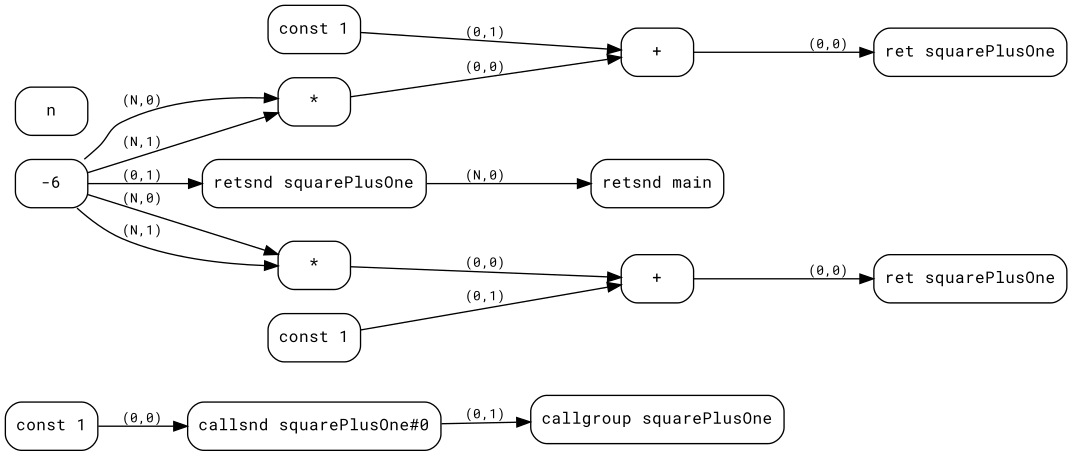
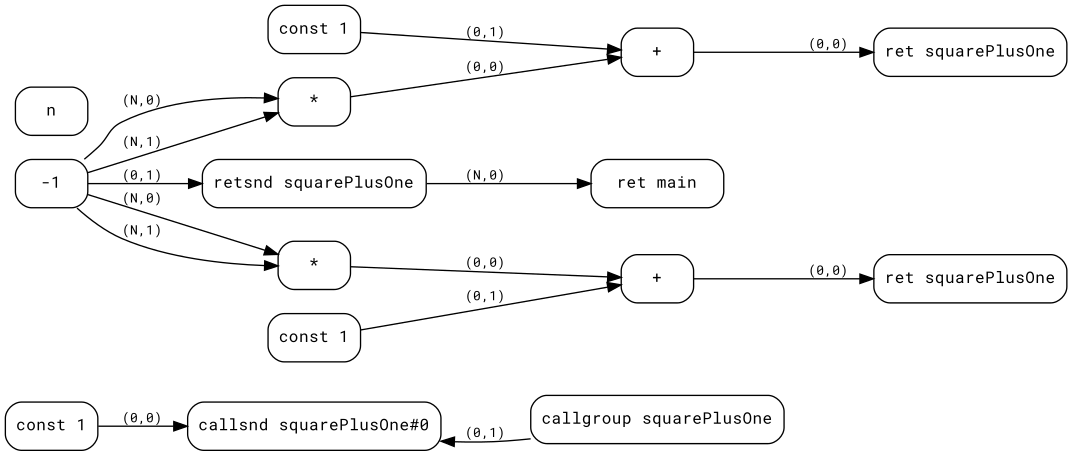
node "-6": label "-6" -> "-1"
node "retsnd main": label "retsnd main" -> "ret main"
edge "callsnd squarePlusOne#0" -> "callgroup squarePlusOne": reversed
